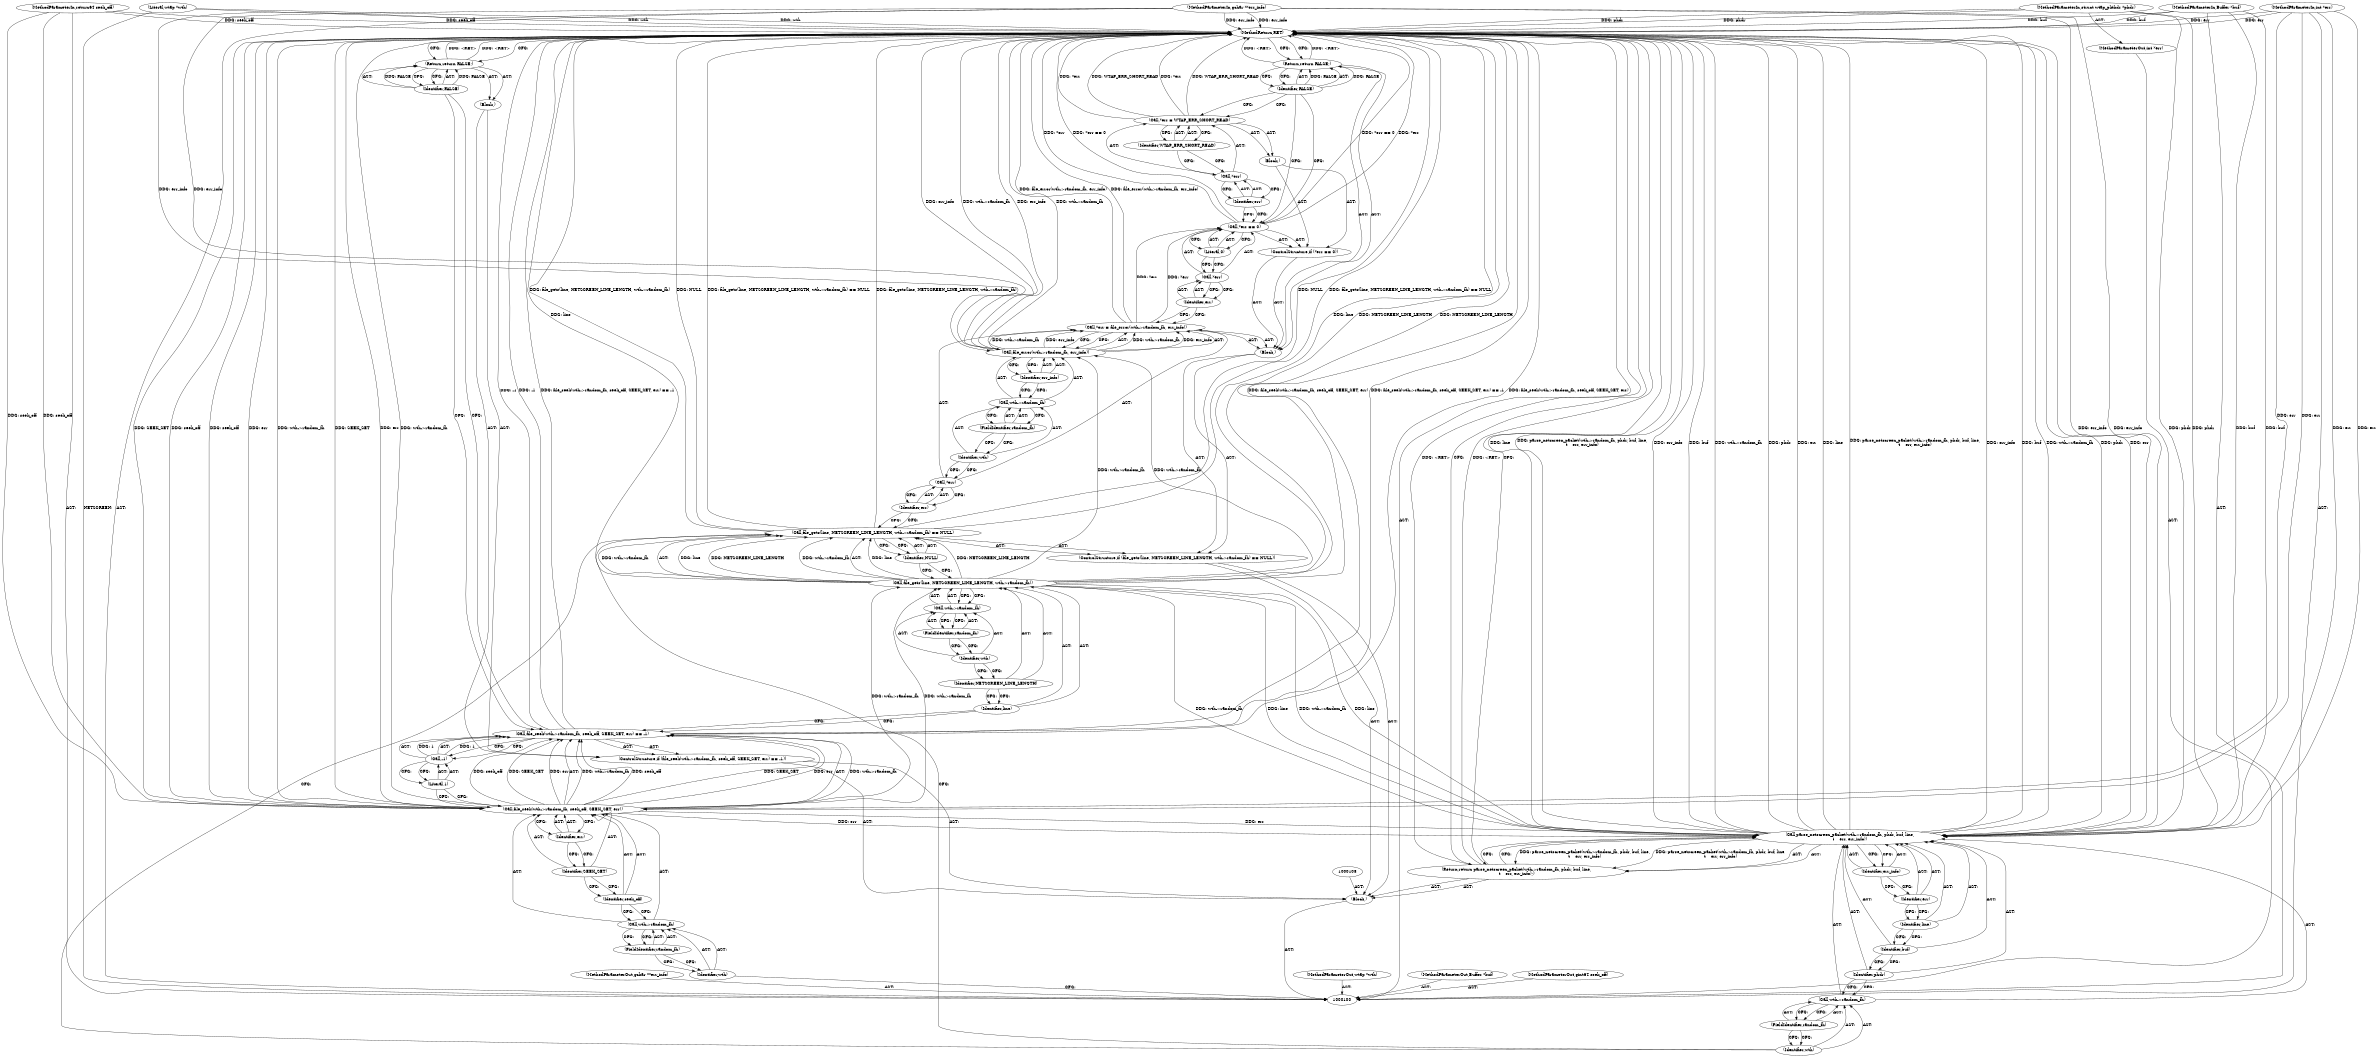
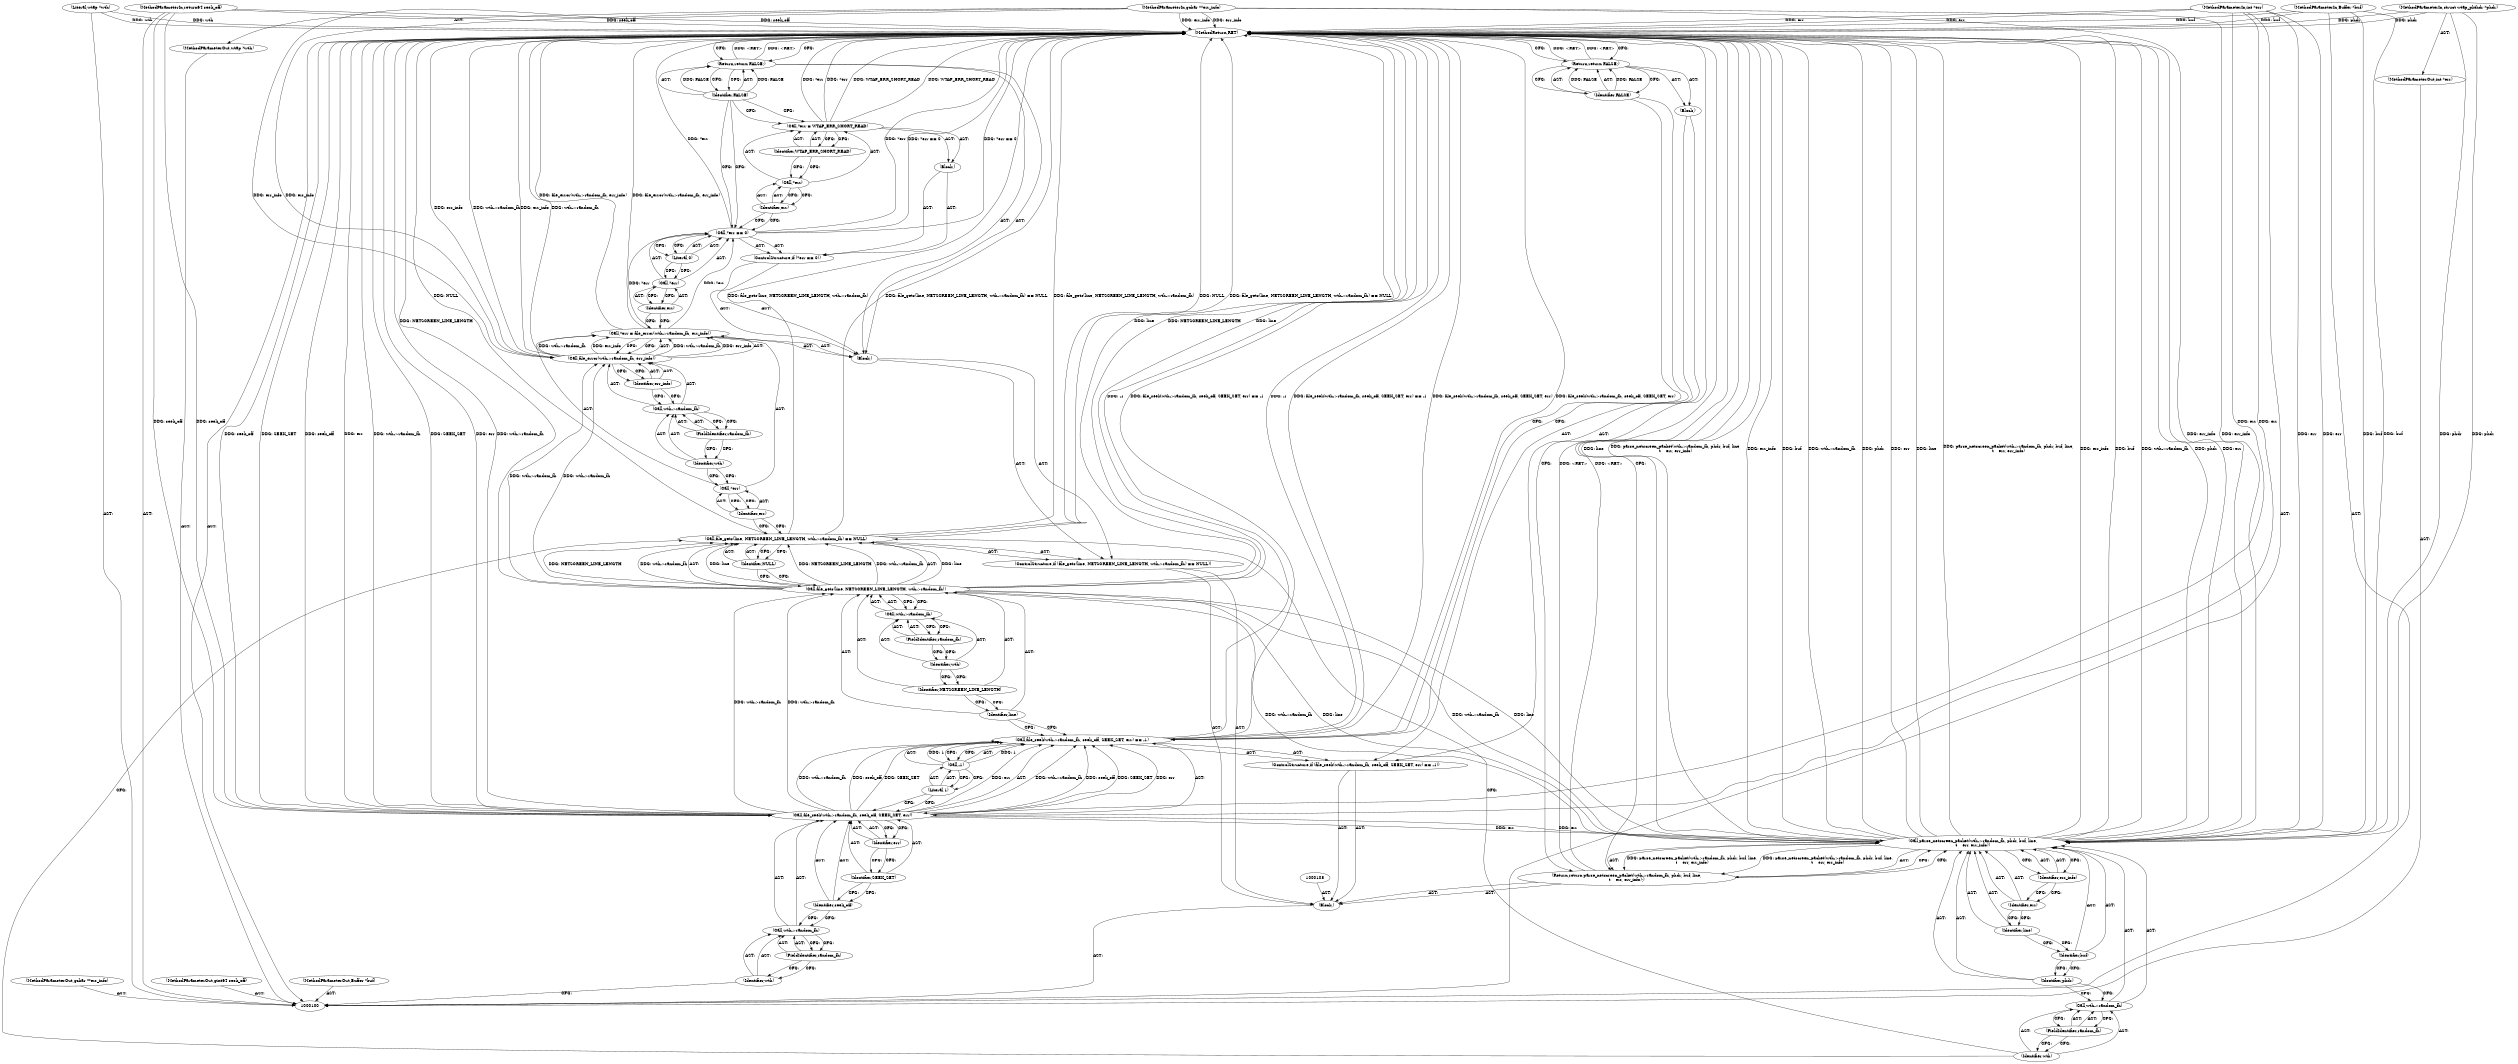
edge "(Literal,wtap *wth)" -> "1000100": label "NETSCREEN: " -> "AST: "
edge "(MethodParameterIn,gchar **err_info)" -> "1000100": now "(MethodParameterIn,gchar **err_info)" -> "(MethodParameterOut,wtap *wth)"
